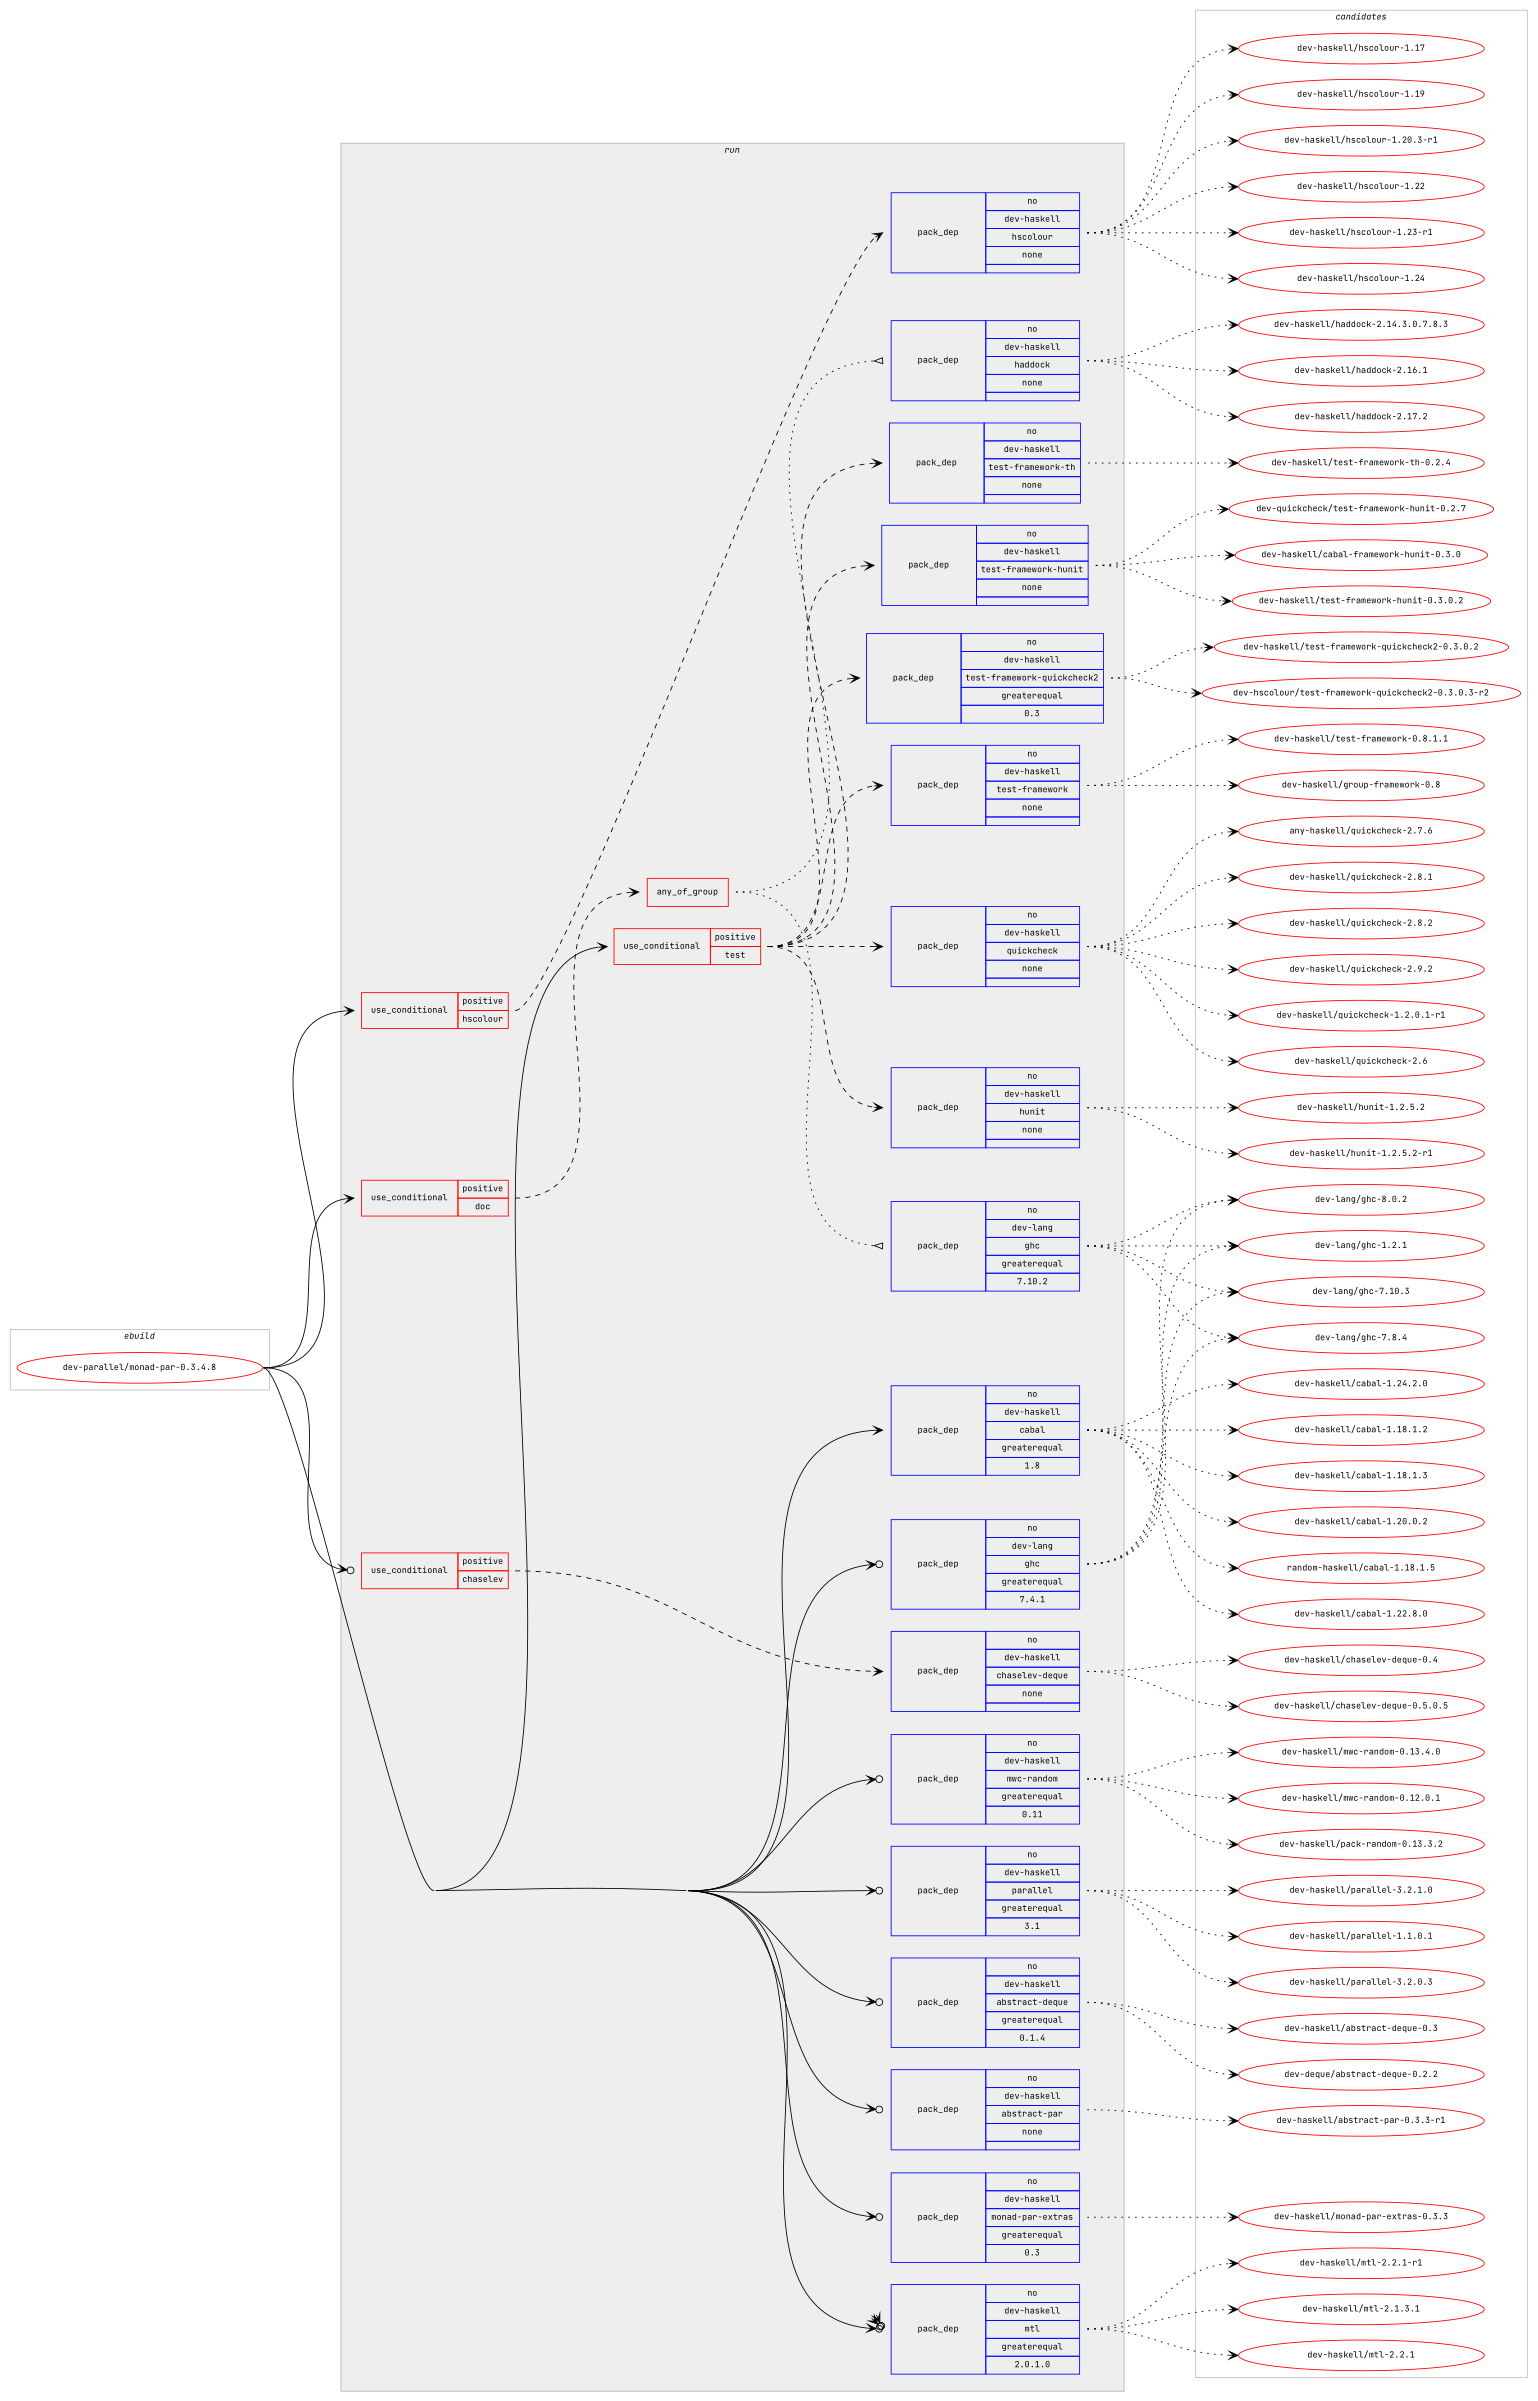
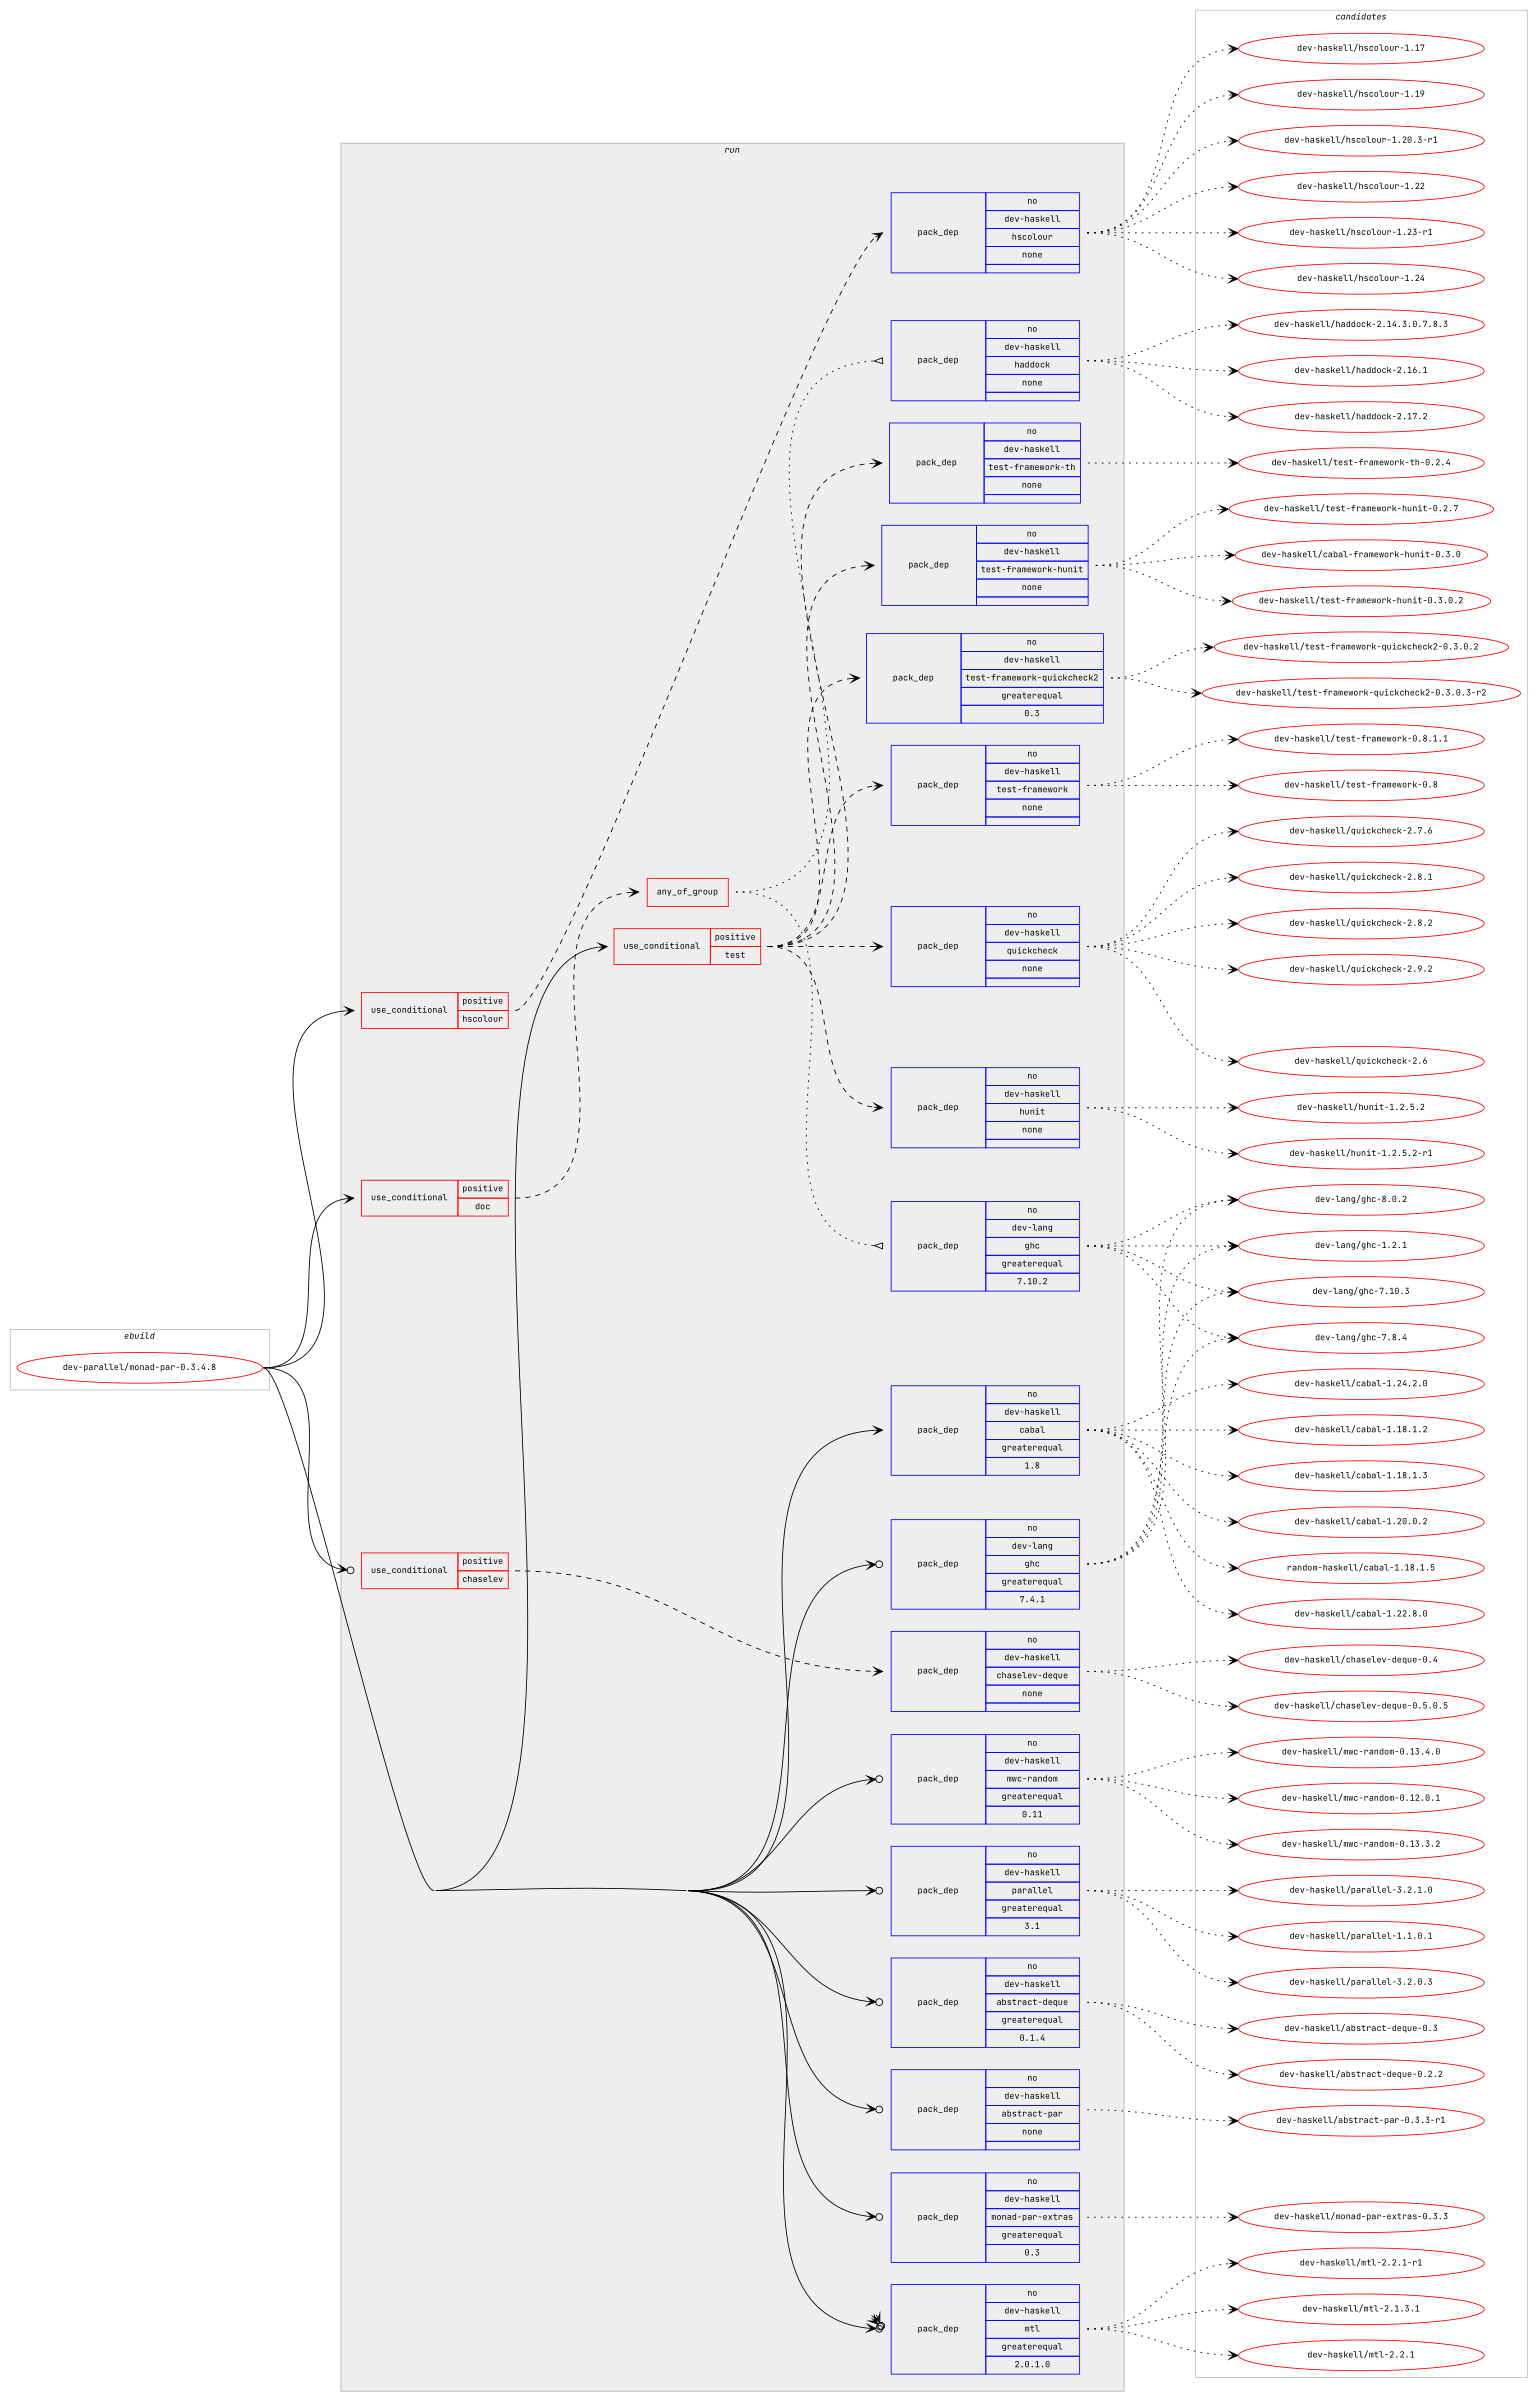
node "dev-quickcheck/test-framework-hunit-0.2.7": label "dev-quickcheck/test-framework-hunit-0.2.7" -> "dev-haskell/test-framework-hunit-0.2.7"
node "dev-hscolour/test-framework-quickcheck2-0.3.0.3-r2": label "dev-hscolour/test-framework-quickcheck2-0.3.0.3-r2" -> "dev-haskell/test-framework-quickcheck2-0.3.0.3-r2"
node "dev-haskell/group-framework-0.8": label "dev-haskell/group-framework-0.8" -> "dev-haskell/test-framework-0.8"
node "any-haskell/quickcheck-2.7.6": label "any-haskell/quickcheck-2.7.6" -> "dev-haskell/quickcheck-2.7.6"
node "dev-haskell/quickcheck-1.2.0.1-r1": removed
node "dev-haskell/pack-random-0.13.3.2": label "dev-haskell/pack-random-0.13.3.2" -> "dev-haskell/mwc-random-0.13.3.2"
node "dev-deque/abstract-deque-0.2.2": label "dev-deque/abstract-deque-0.2.2" -> "dev-haskell/abstract-deque-0.2.2"
